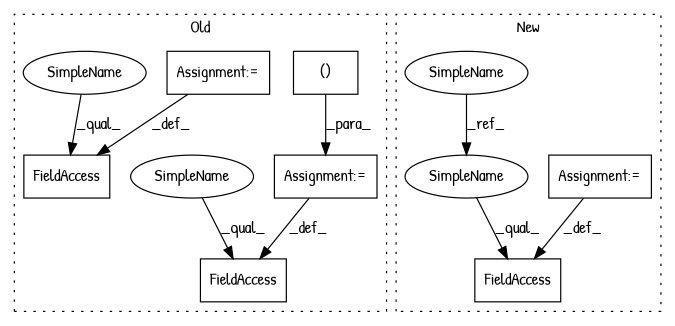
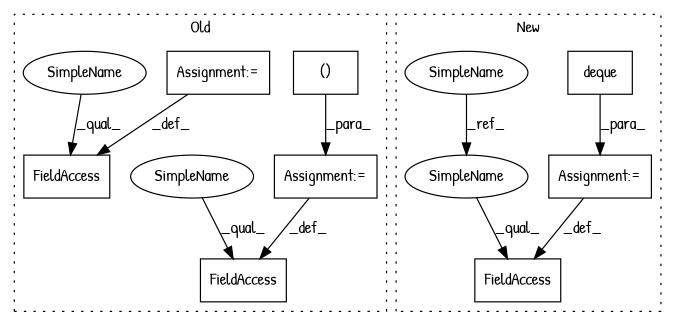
node "deque": added
